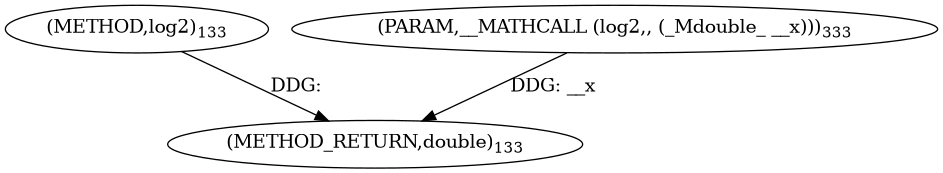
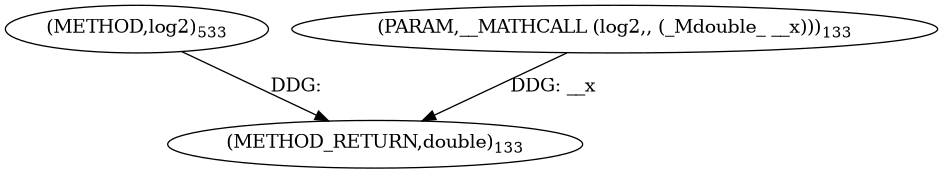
node "(METHOD,log2)": text "133" -> "533"
node "(PARAM,__MATHCALL (log2,, (_Mdouble_ __x)))": text "333" -> "133"
